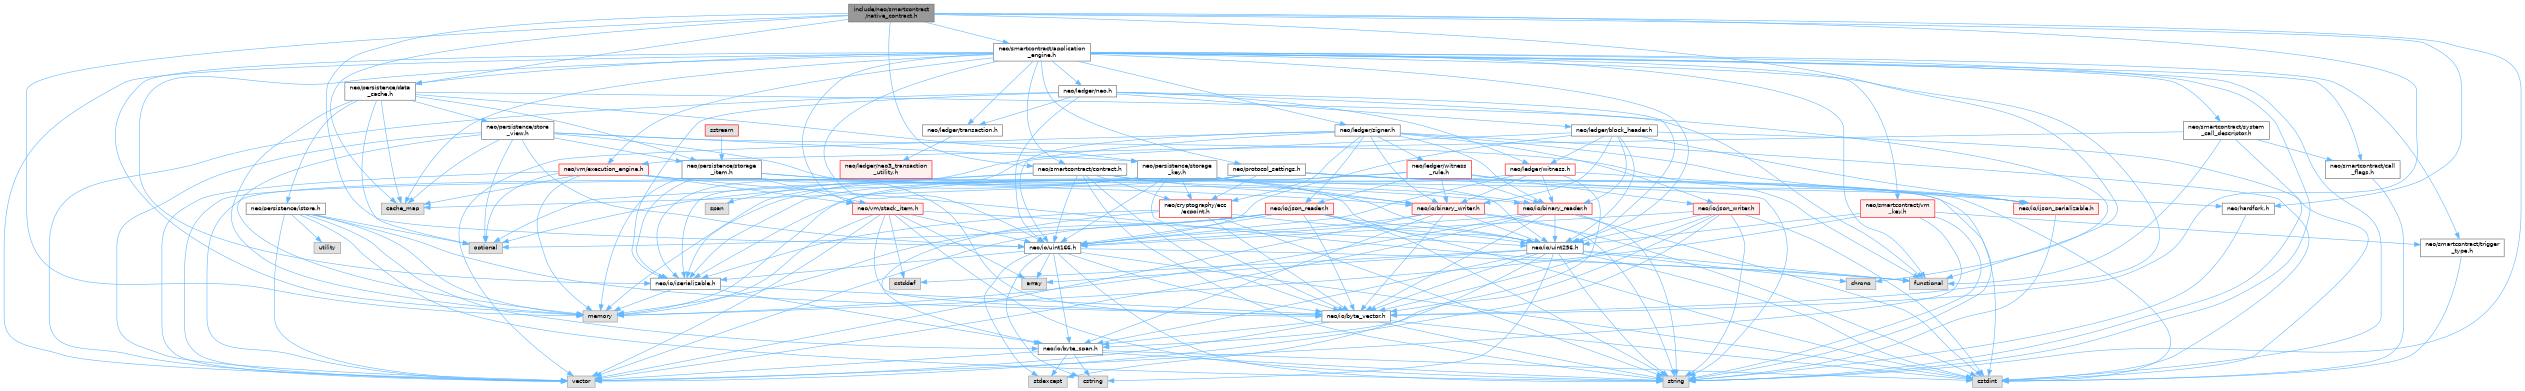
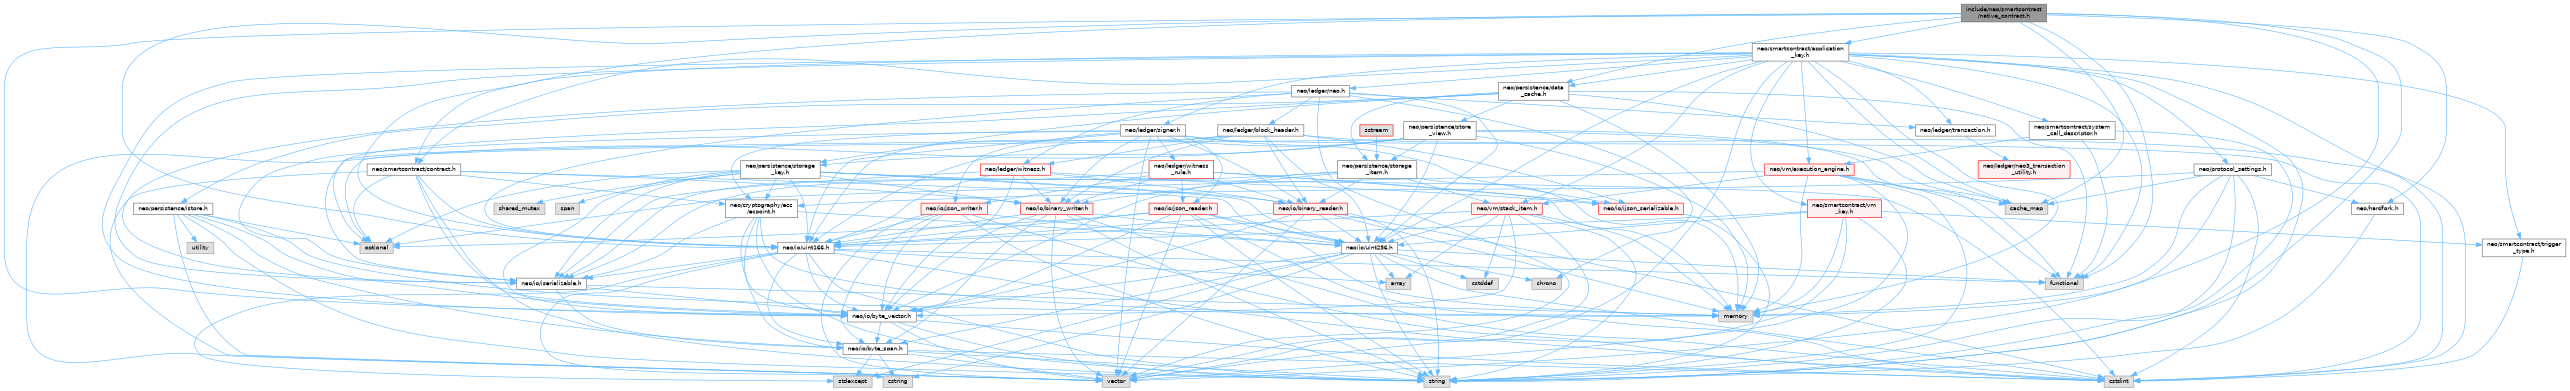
node "neo/smartcontract/application _engine.h": label "neo/smartcontract/application _engine.h" -> "neo/smartcontract/application _key.h"
node "neo/smartcontract/call _flags.h": removed
node "shared_mutex": added
node "neo/cryptography/ecc /ecpoint.h": color red -> grey40
edge "neo/smartcontract/vm _key.h" -> "neo/io/uint166.h": added
edge "neo/cryptography/ecc /ecpoint.h" -> "memory": added
